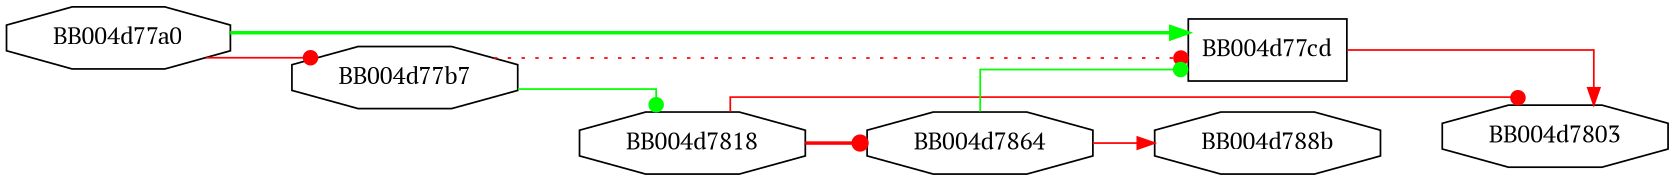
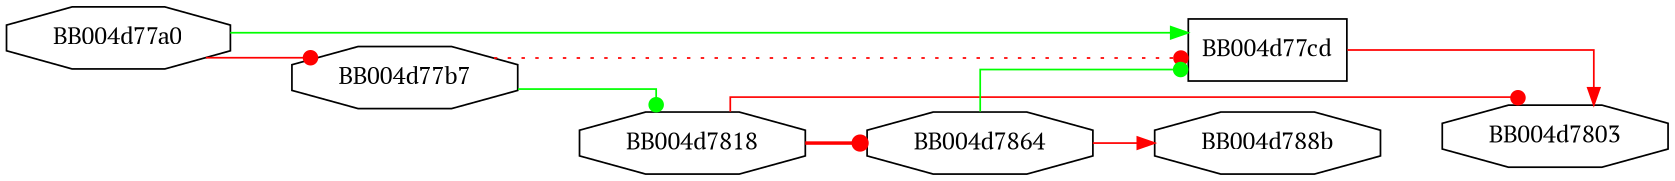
edge "BB004d77a0" -> "BB004d77cd": style bold -> solid
